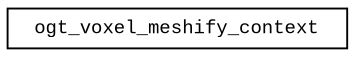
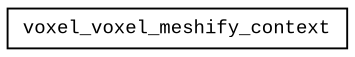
node "ogt_voxel_meshify_context": label "ogt_voxel_meshify_context" -> "voxel_voxel_meshify_context"
